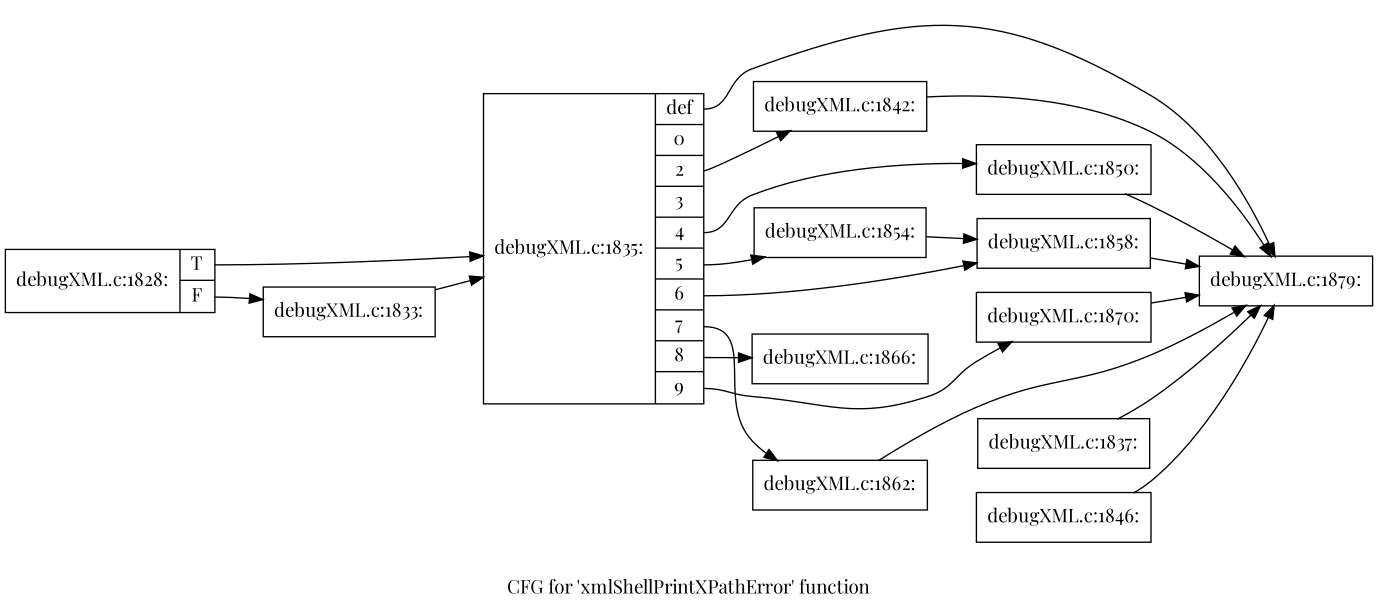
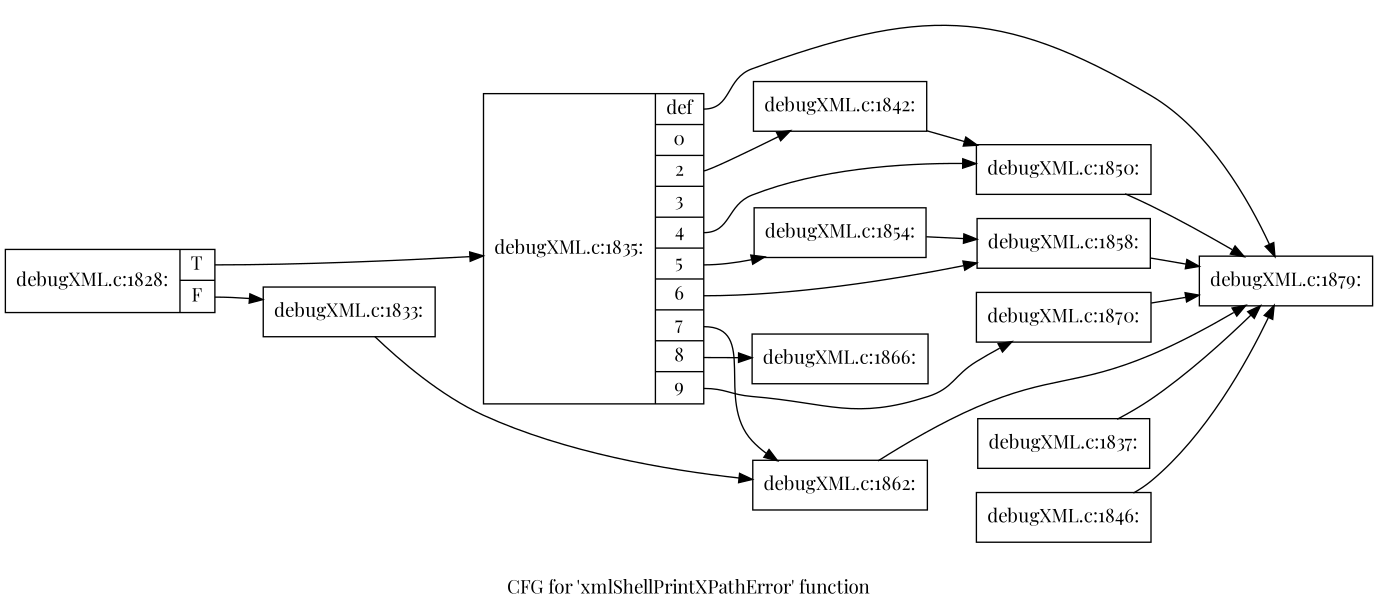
edge "debugXML.c:1842:" -> "debugXML.c:1879:": now "debugXML.c:1842:" -> "debugXML.c:1850:"
edge "debugXML.c:1833:" -> "debugXML.c:1835:": now "debugXML.c:1833:" -> "debugXML.c:1862:"
